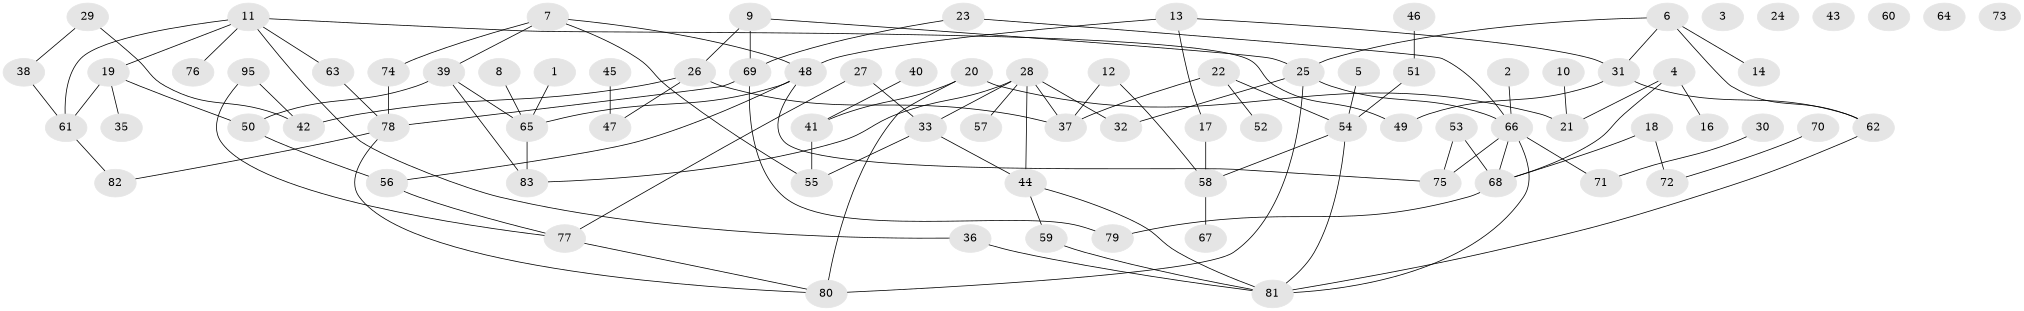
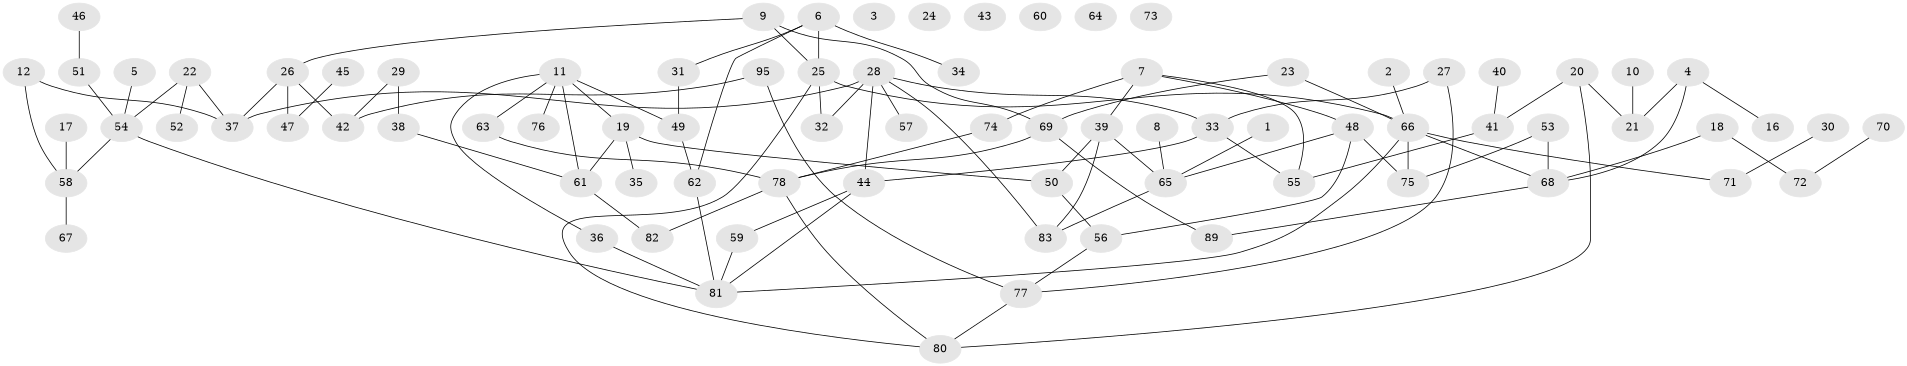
node "13": removed
node "14": label "14" -> "34"
edge "31" -- "62": now "49" -- "62"
node "79": label "79" -> "89"
